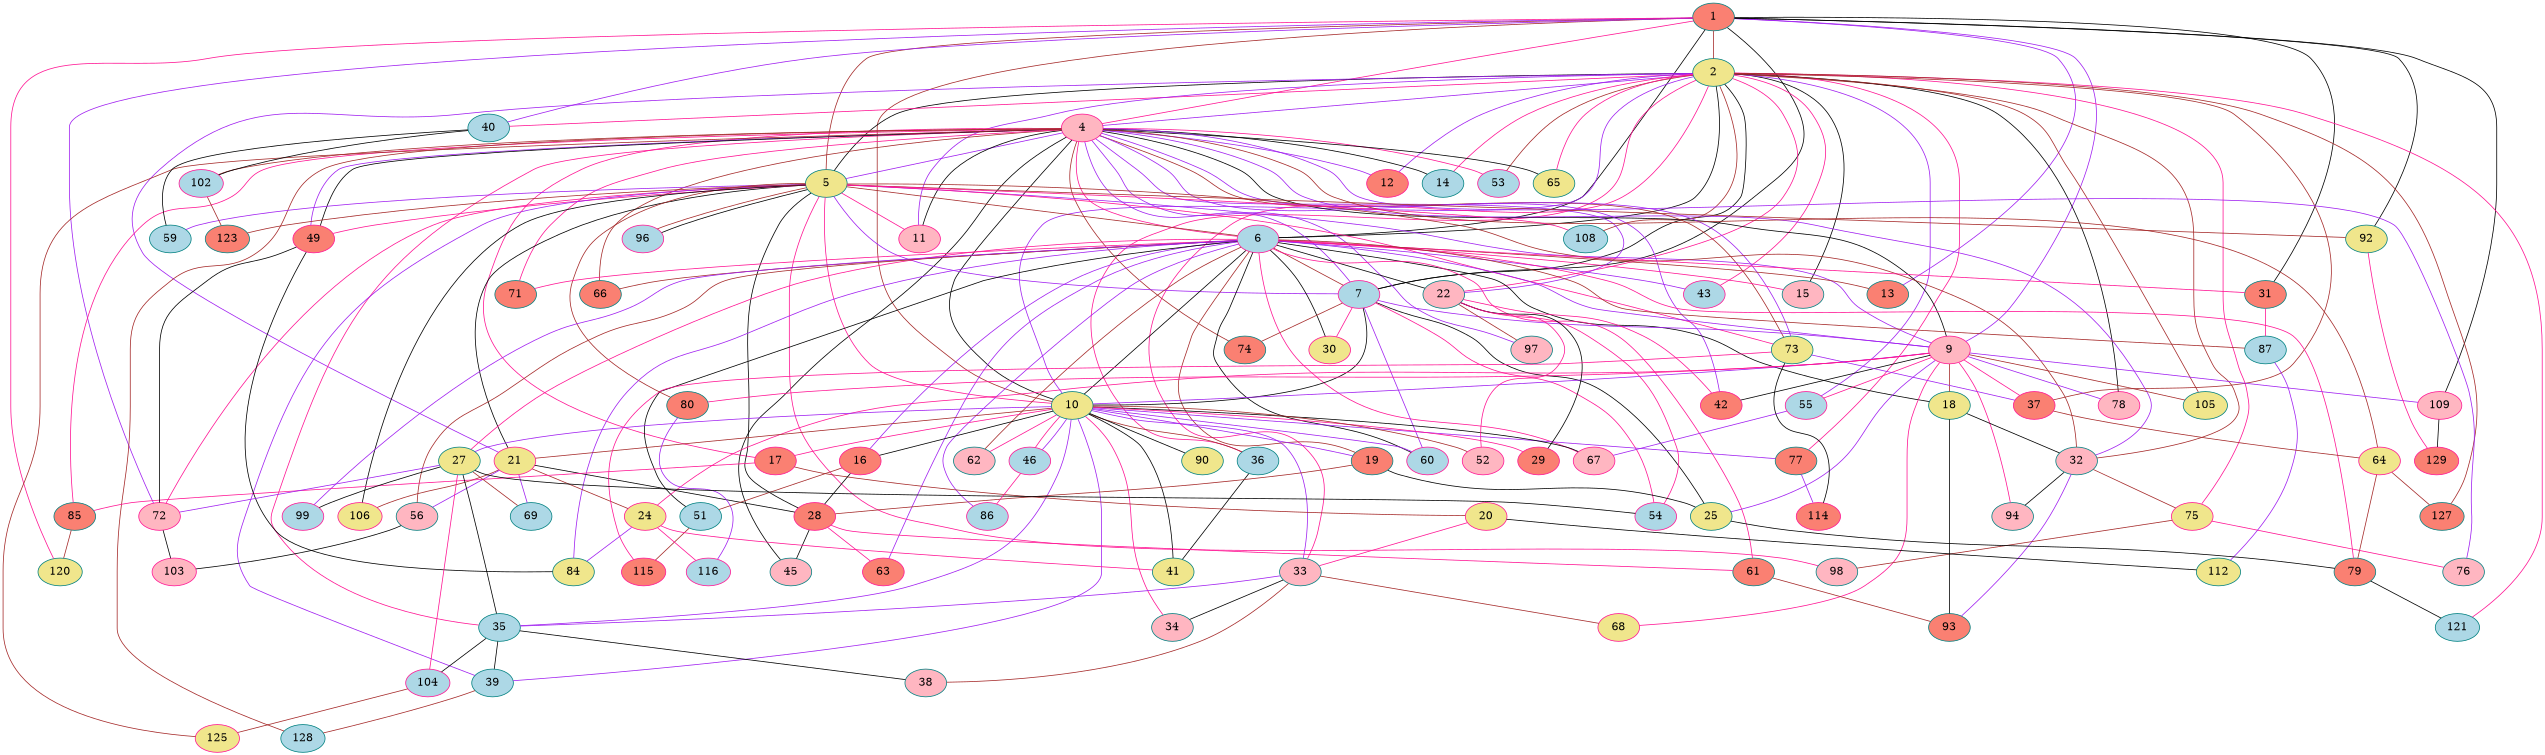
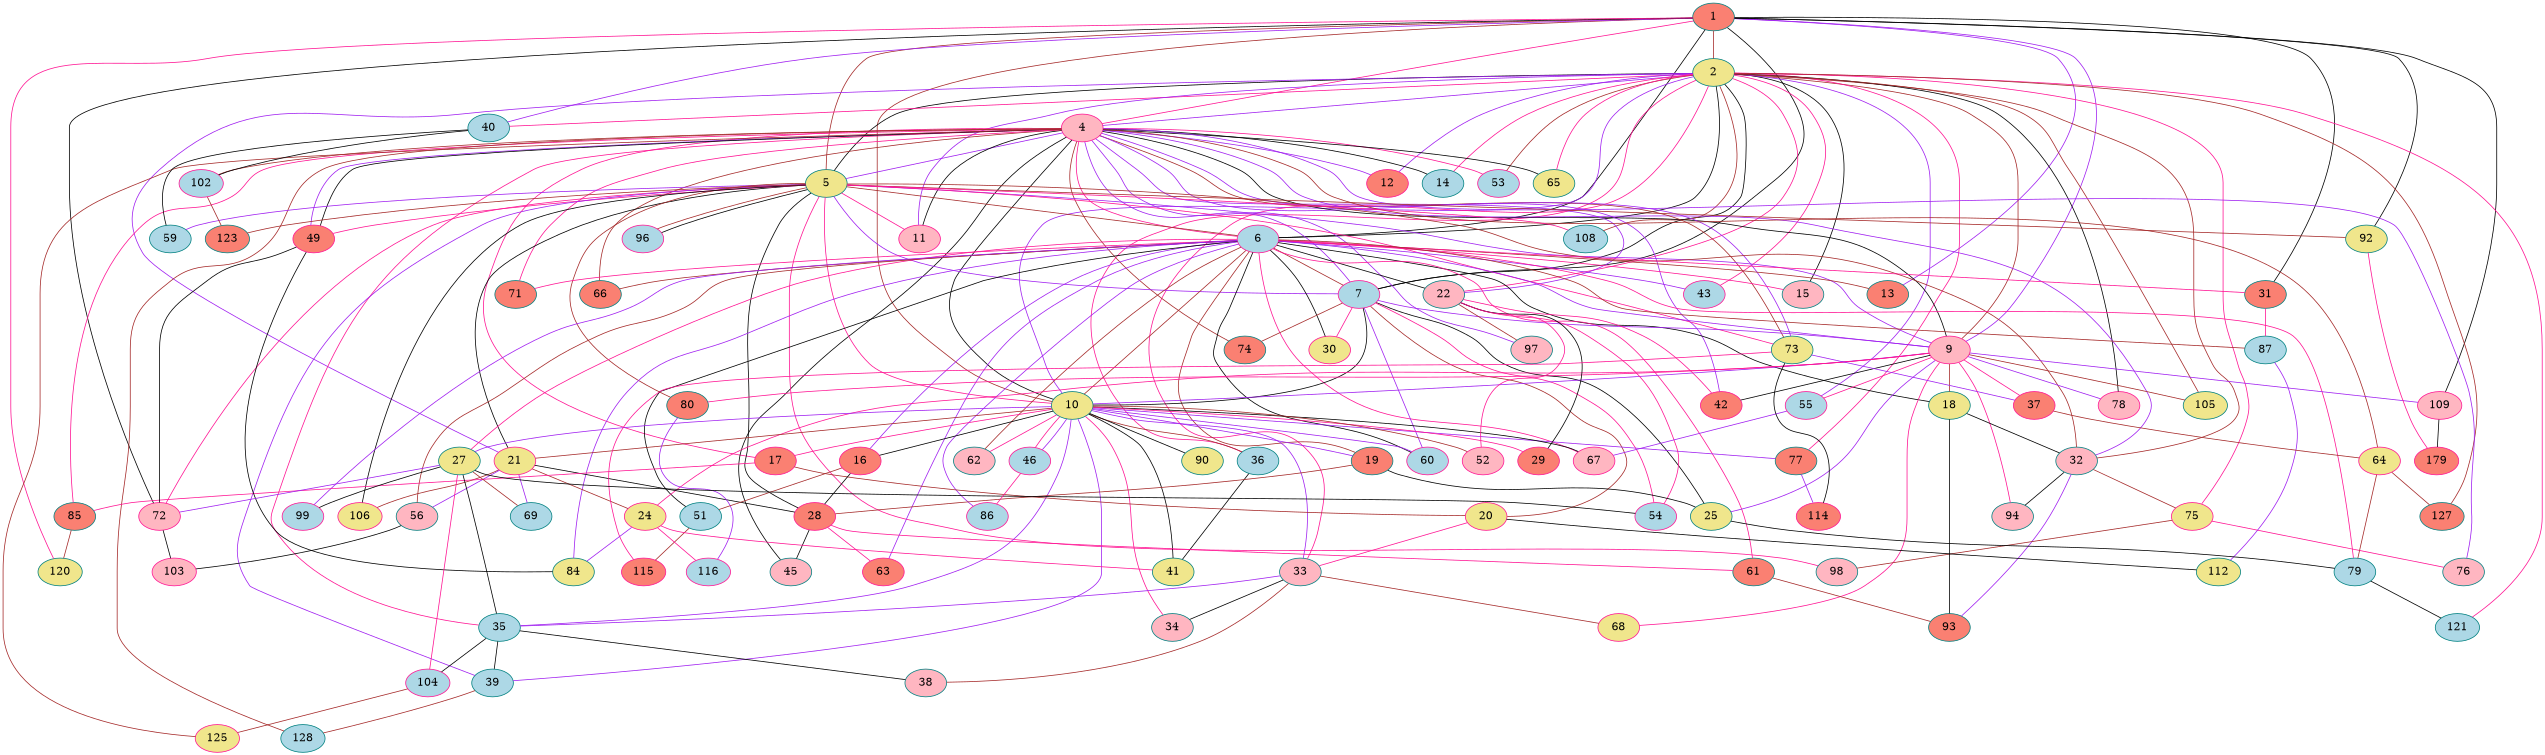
edge "1" -- "72": color purple -> black
edge "2" -- "37": now "2" -- "9"
edge "6" -- "10": color black -> brown
edge "7" -- "20": added
node "129": label "129" -> "179"
node "79": fillcolor salmon -> lightblue
